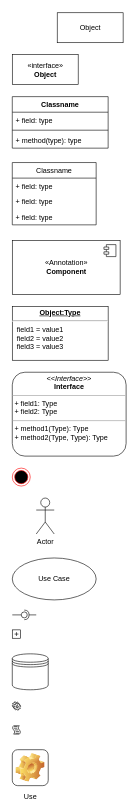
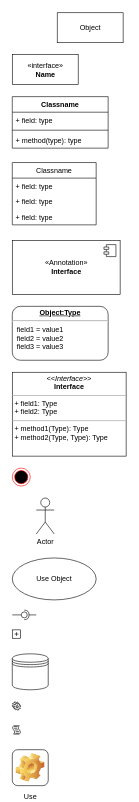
node "«interface» Object": label "«interface» Object" -> "«interface» Name"
node "«Annotation» Component": label "«Annotation» Component" -> "«Annotation» Interface"
node "Object:Type field1 = value1 field2 = value2 field3 = value3": shape rectangle -> rounded rectangle
node "<<Interface>> Interface + field1: Type + field2: Type + method1(Type): Type + method2(Type, Type): Type": shape rounded rectangle -> rectangle
node "Use Case": label "Use Case" -> "Use Object"
